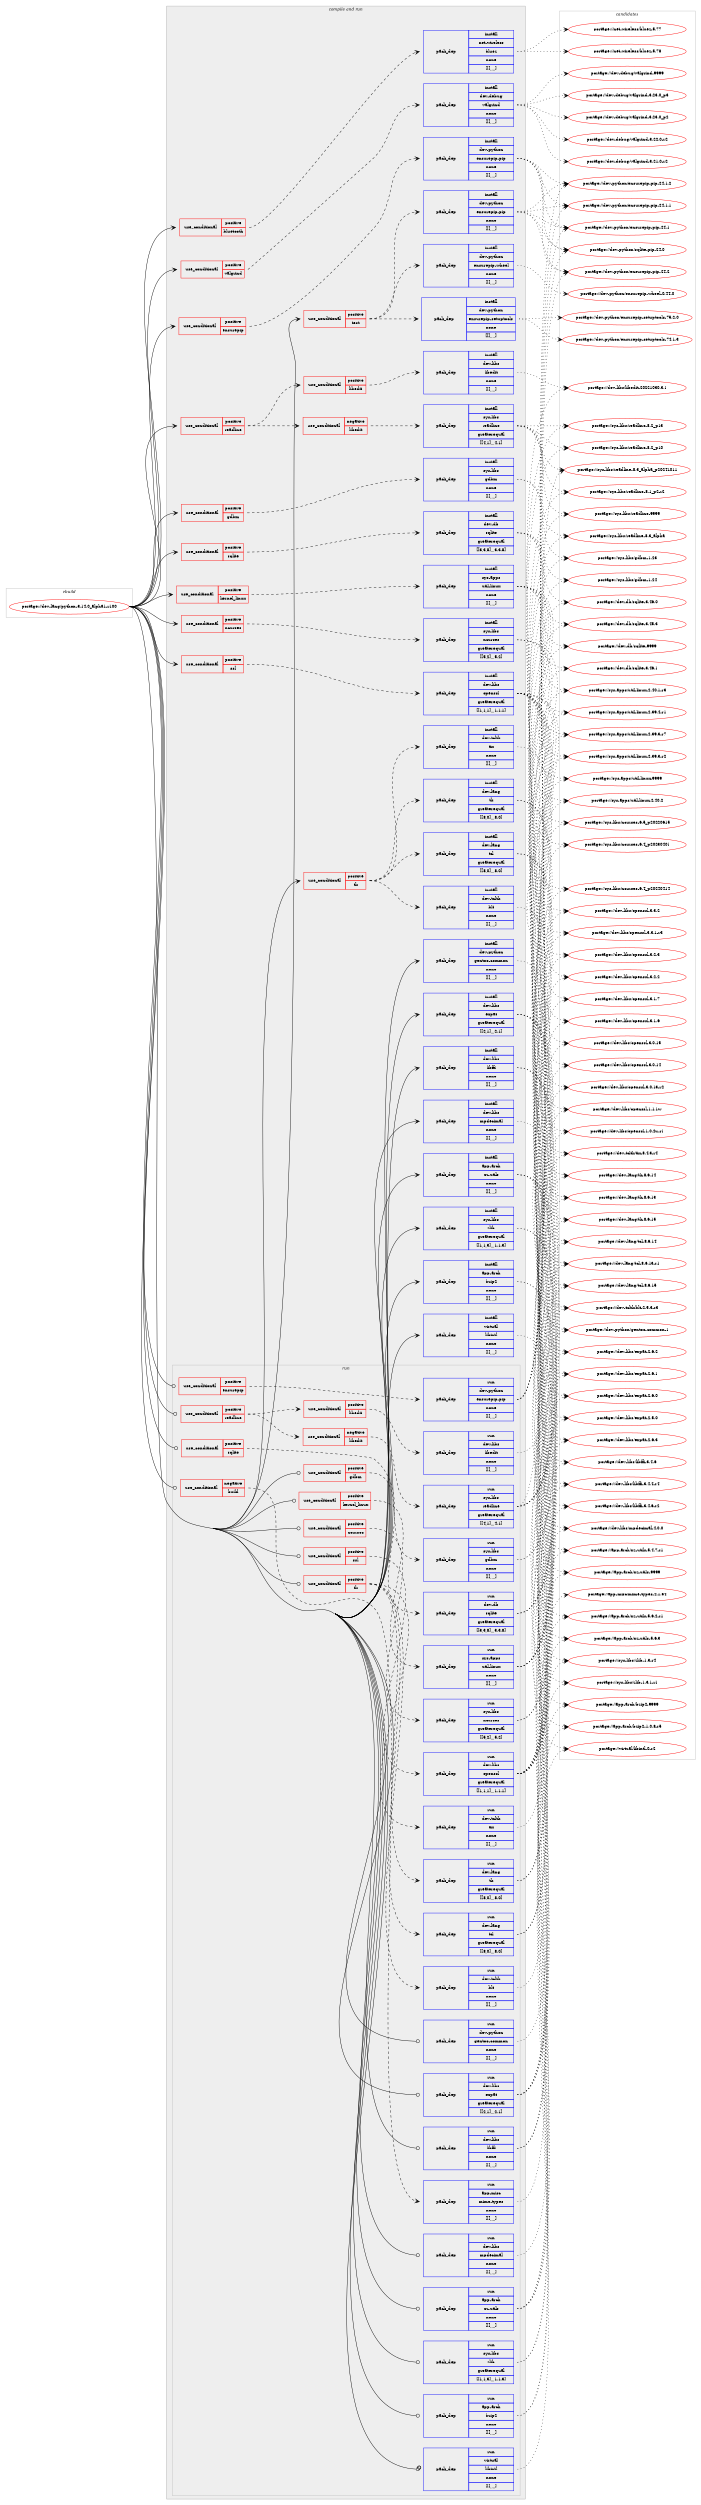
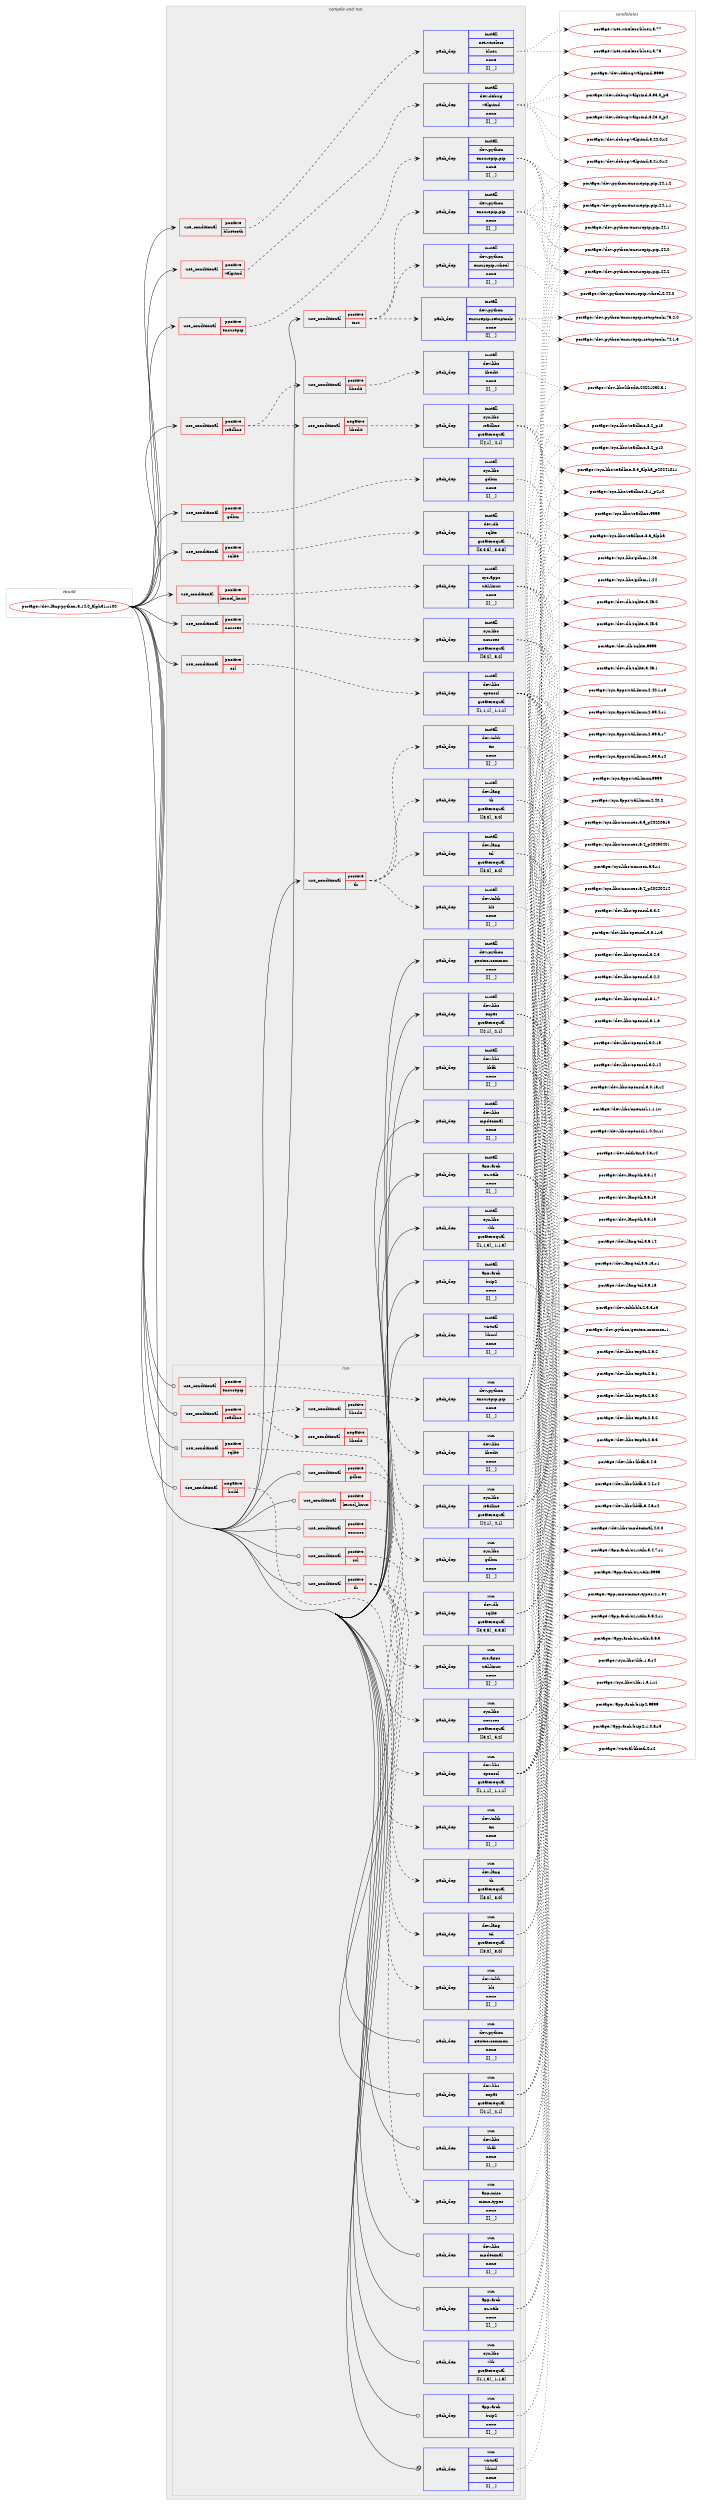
node "portage://dev-debug/valgrind-3.23.0_p3": label "portage://dev-debug/valgrind-3.23.0_p3" -> "portage://dev-debug/valgrind-3.53.0_p3"
node "portage://dev-python/sqlite-pip-24.0": label "portage://dev-python/sqlite-pip-24.0" -> "portage://dev-python/ensurepip-pip-24.0"
node "portage://sys-libs/ncurses-6.5-r1": added
